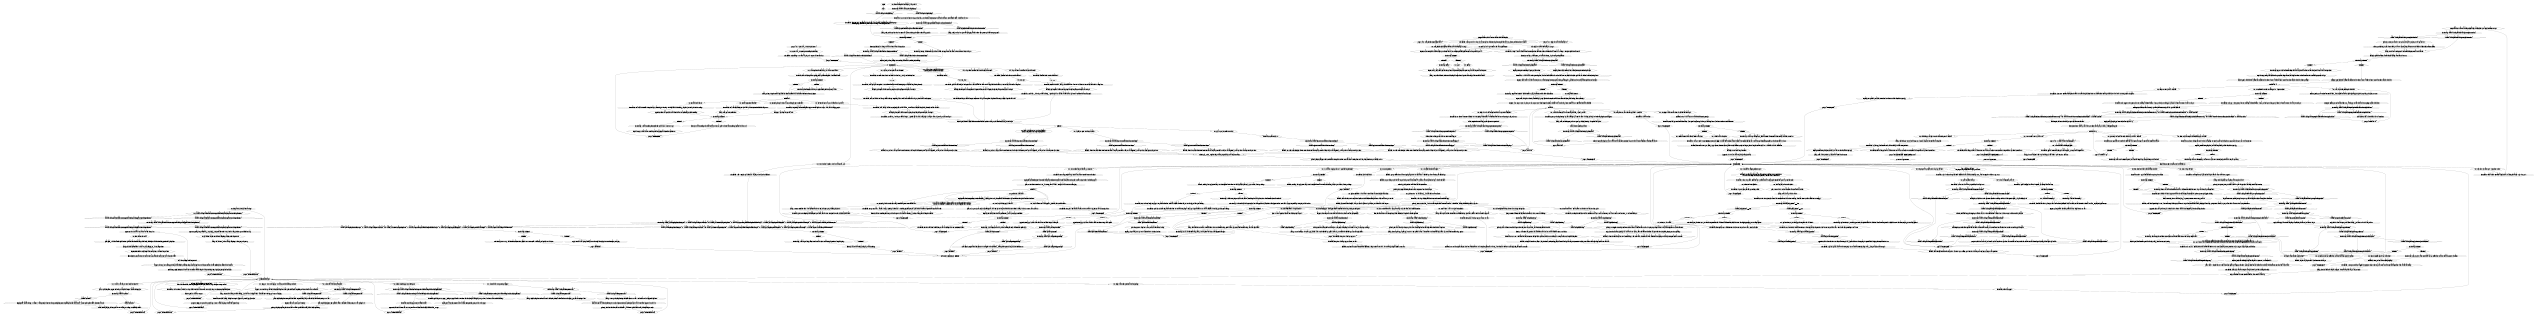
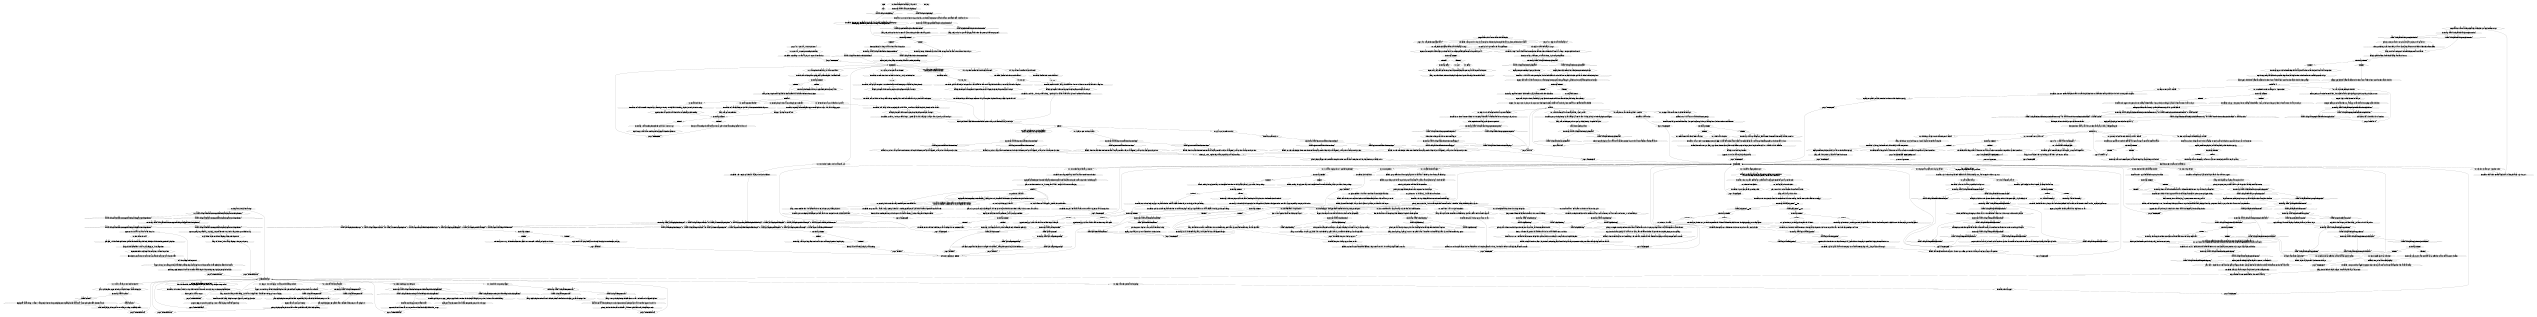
node "New jump": added
node "Perception (Sight): No such luck. Even *he* has a gun.": added
